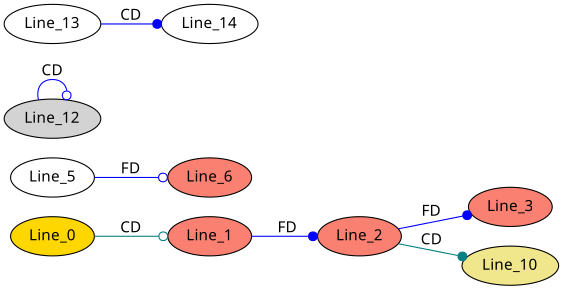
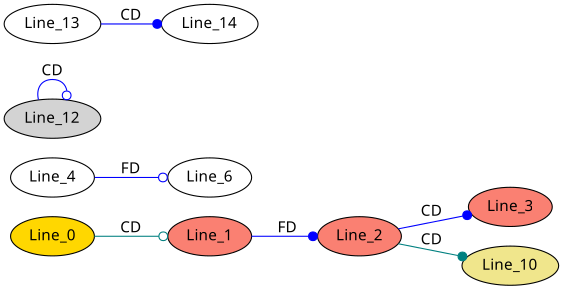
node "Line_5": label "Line_5" -> "Line_4"
node "Line_6": fillcolor salmon -> white
edge "Line_2" -> "Line_3": label "FD" -> "CD"
